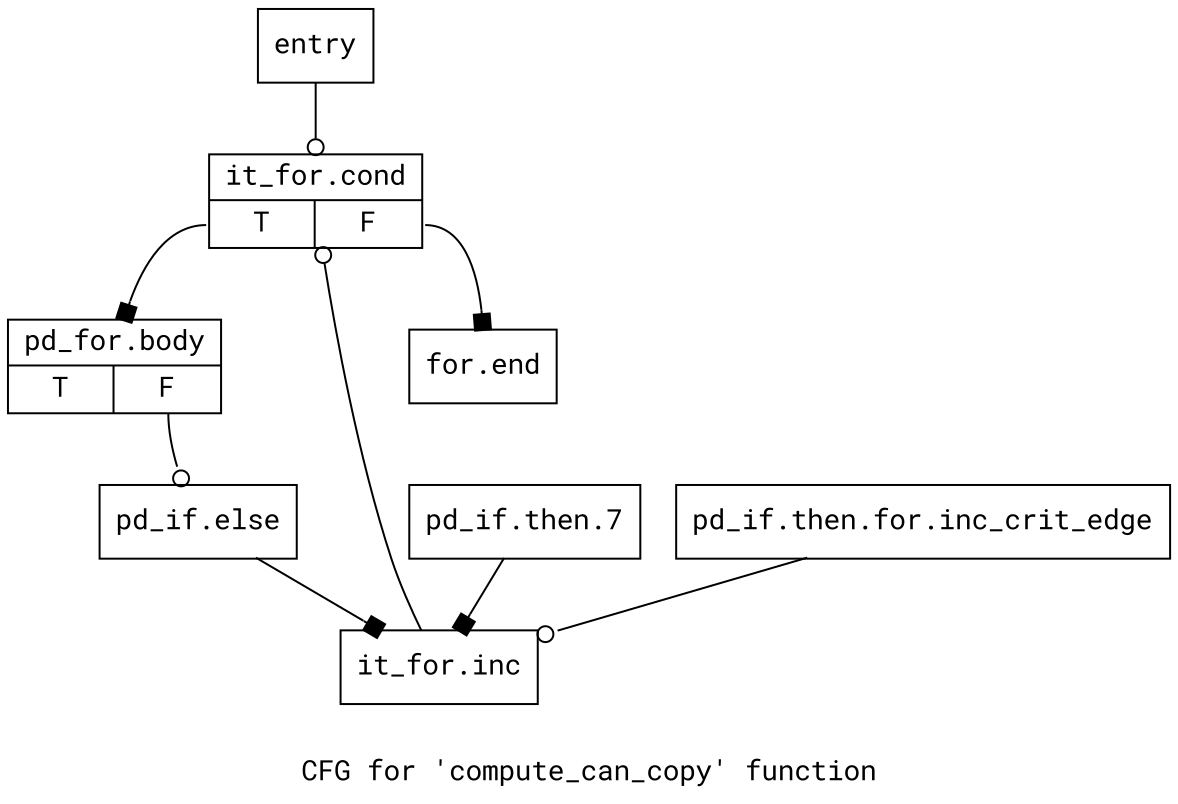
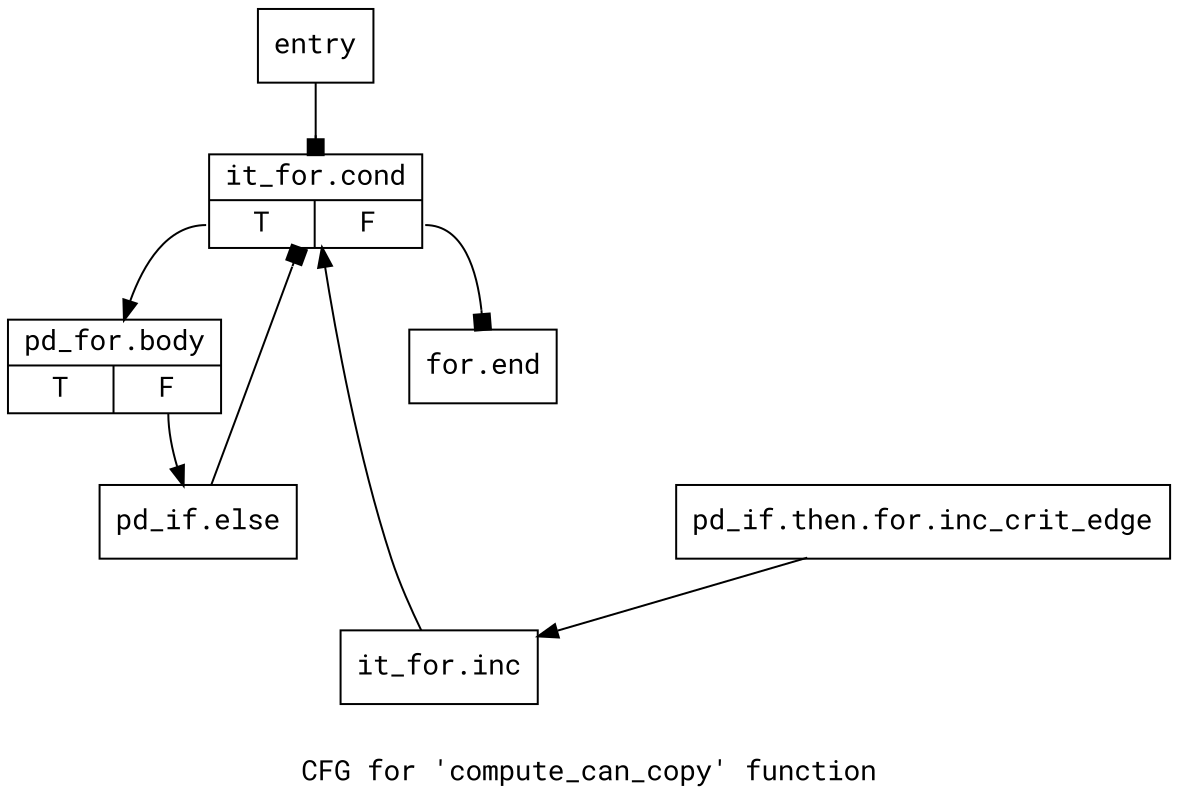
edge "entry" -> "it_for.cond": arrowhead odot -> box
edge "it_for.cond" -> "pd_for.body": arrowhead box -> normal
edge "pd_for.body" -> "pd_if.else": arrowhead odot -> normal
edge "it_for.inc" -> "it_for.cond": arrowhead odot -> normal
node "pd_if.then.7": removed
edge "pd_if.else" -> "it_for.inc": now "pd_if.else" -> "it_for.cond"
edge "pd_if.then.for.inc_crit_edge" -> "it_for.inc": arrowhead odot -> normal
